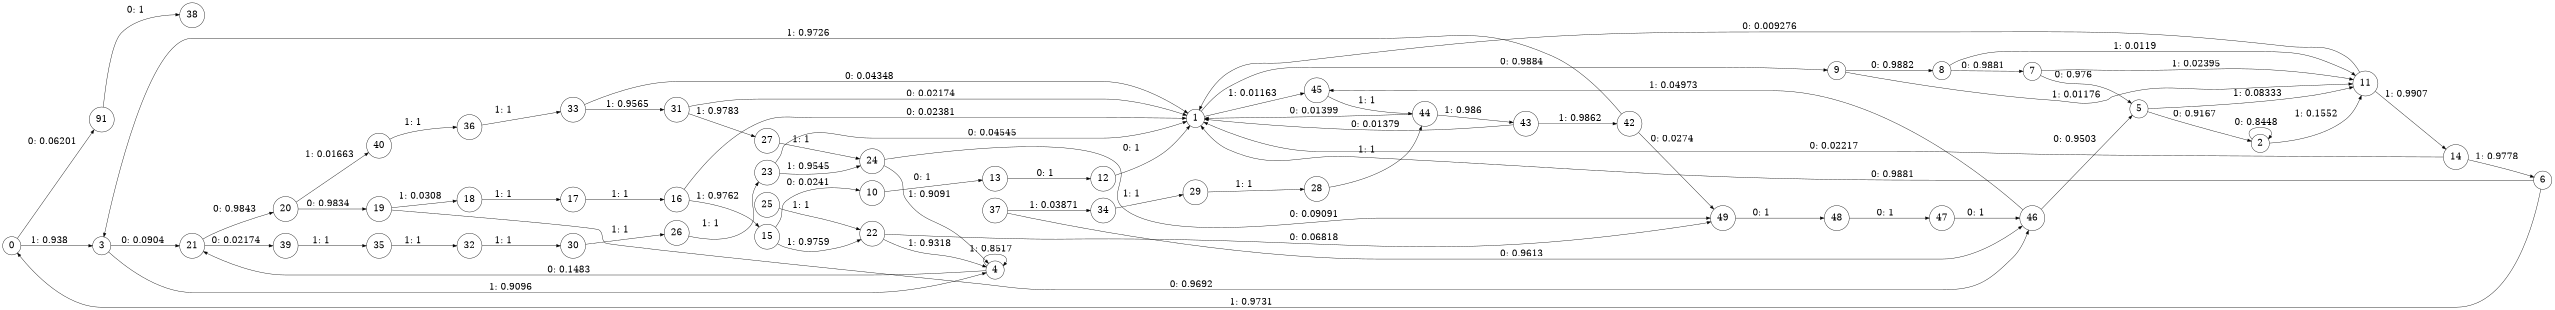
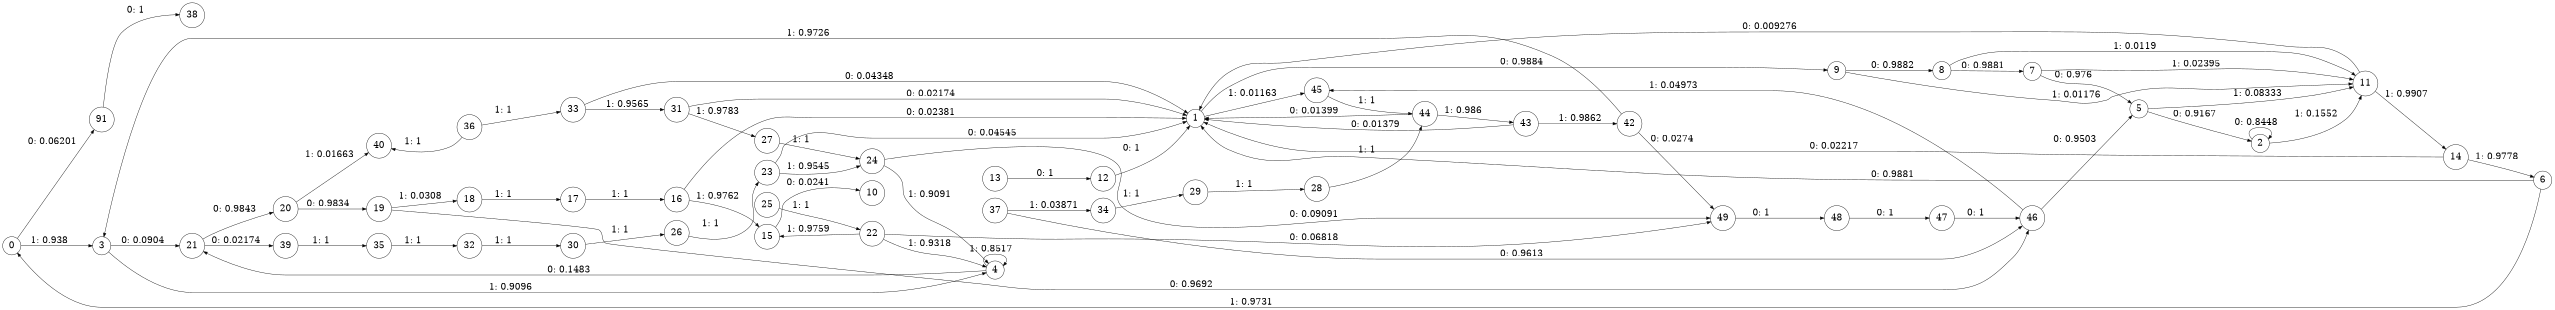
edge "40" -> "36": reversed
edge "10" -> "13": removed, label "0: 1"
edge "15" -> "22": reversed
